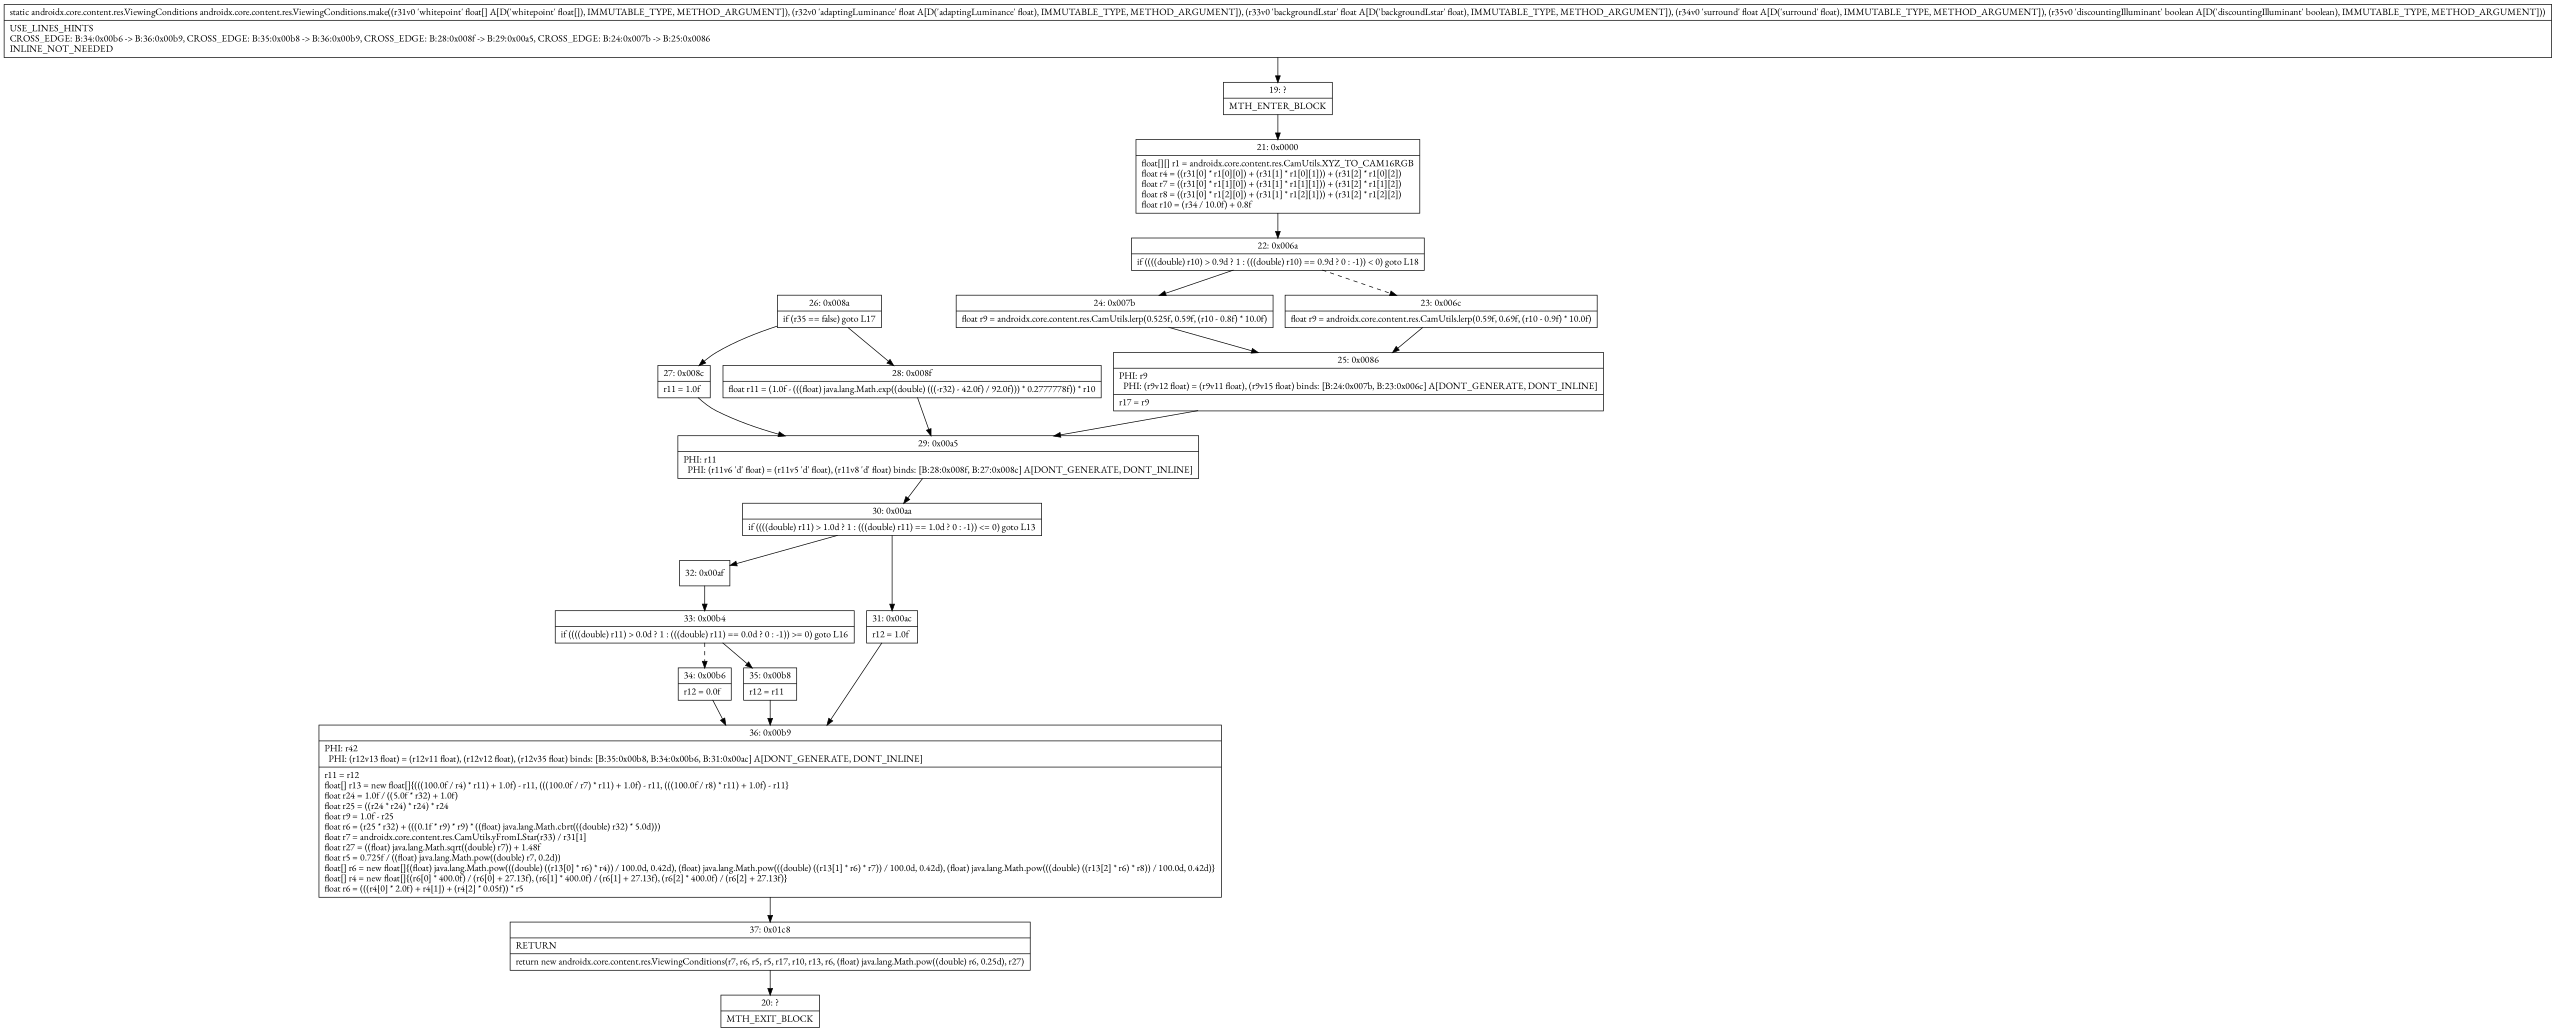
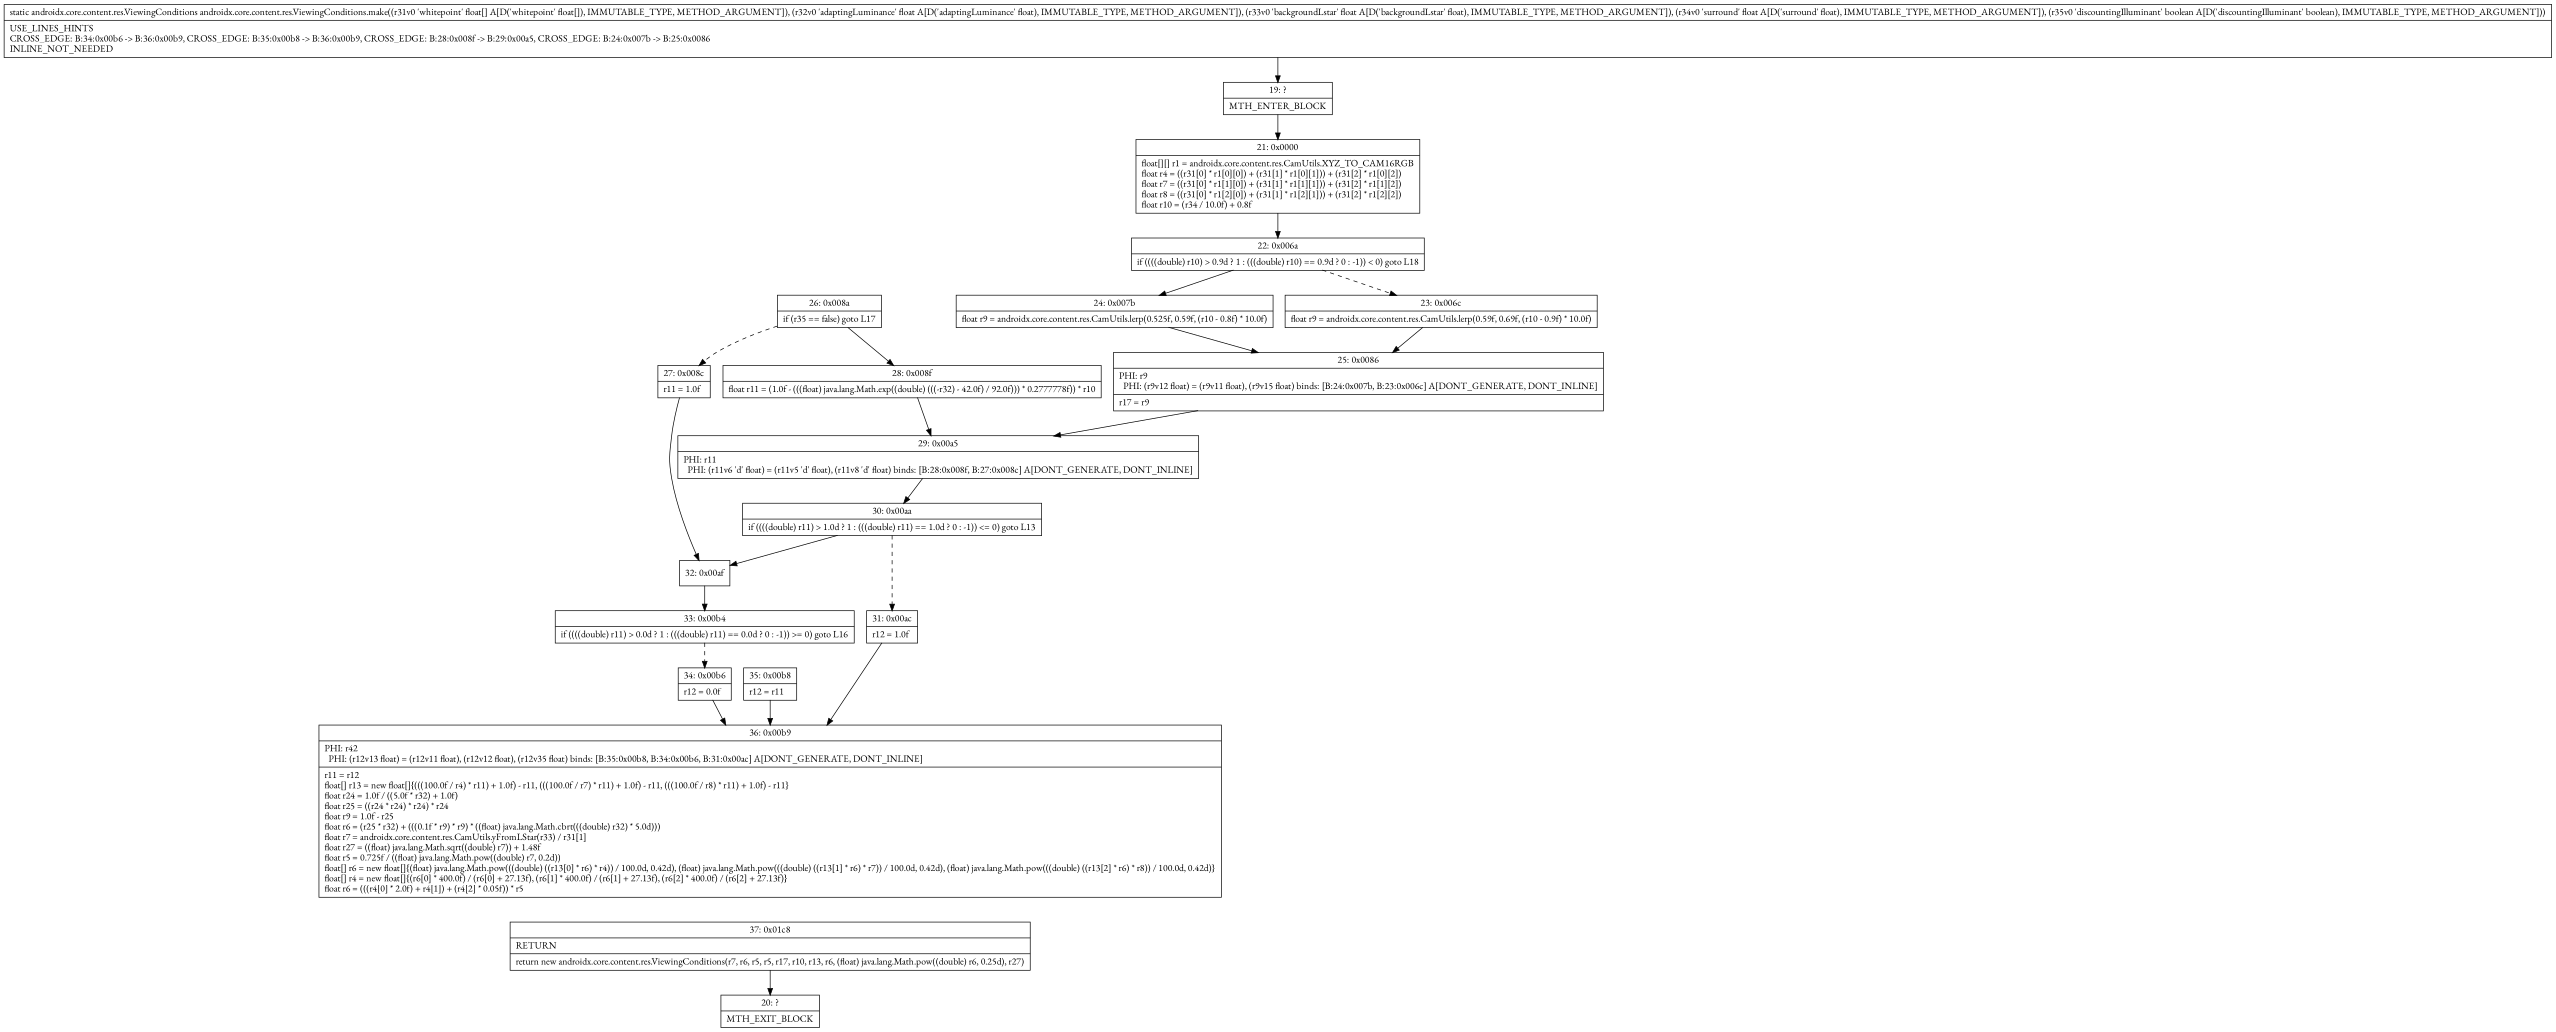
edge "26: 0x008a" -> "27: 0x008c": style solid -> dashed
edge "27: 0x008c" -> "29: 0x00a5": now "27: 0x008c" -> "32: 0x00af"
edge "30: 0x00aa" -> "31: 0x00ac": style solid -> dashed
edge "33: 0x00b4" -> "35: 0x00b8": removed
edge "36: 0x00b9" -> "37: 0x01c8": removed
